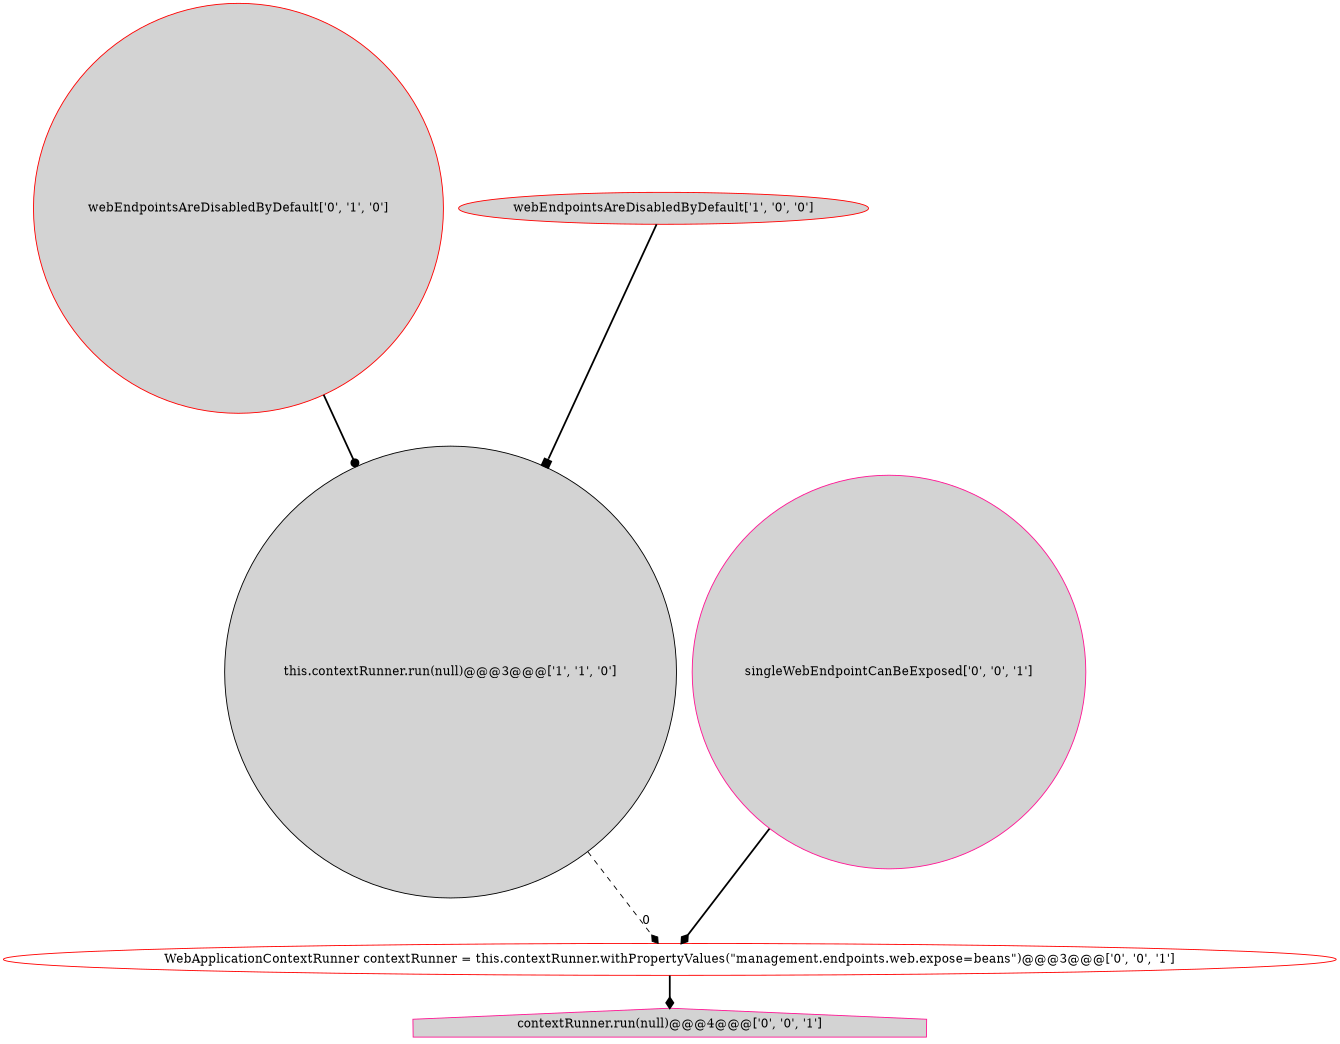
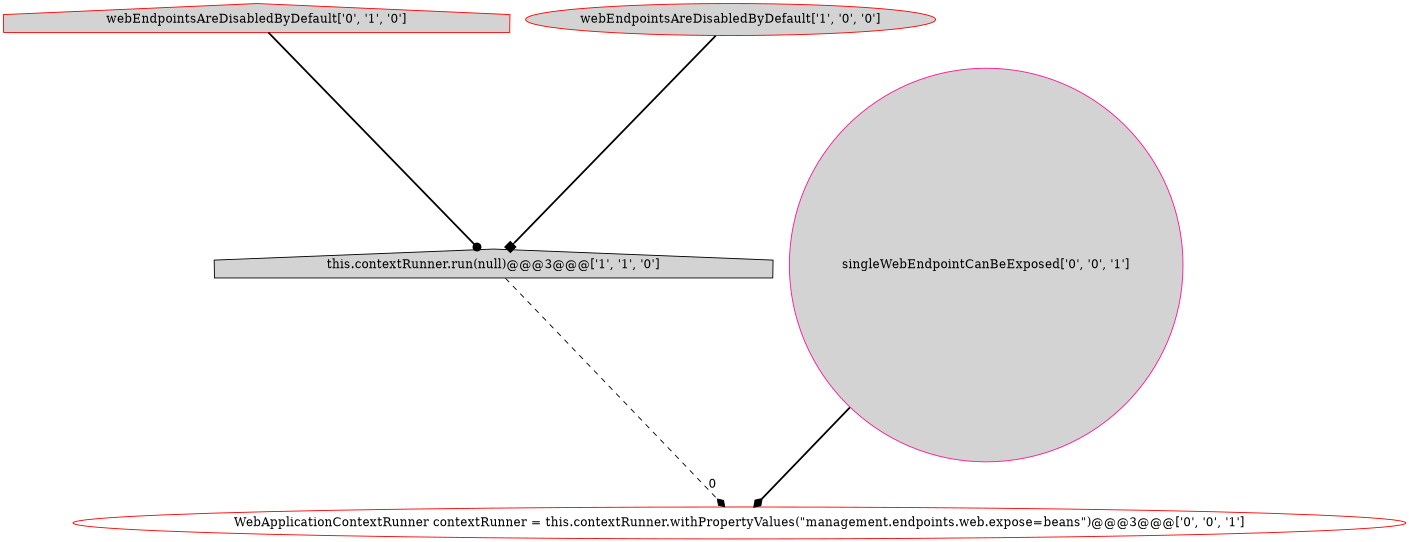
node "webEndpointsAreDisabledByDefault['0', '1', '0']": shape circle -> house
node "this.contextRunner.run(null)@@@3@@@['1', '1', '0']": shape circle -> house
node "contextRunner.run(null)@@@4@@@['0', '0', '1']": removed
